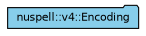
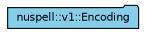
node "nuspell::v4::Encoding": label "nuspell::v4::Encoding" -> "nuspell::v1::Encoding"
